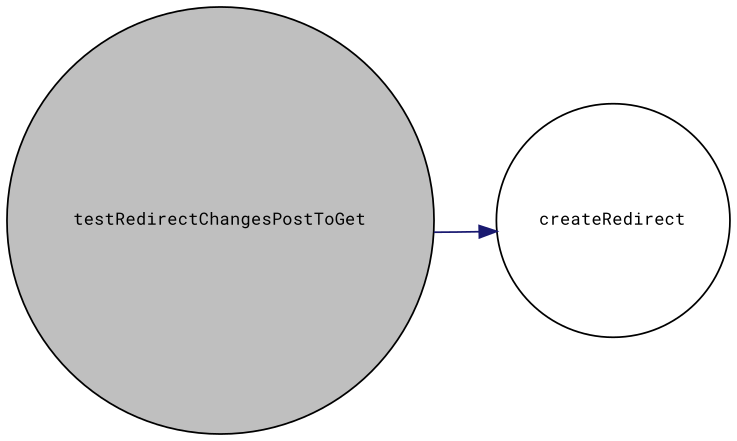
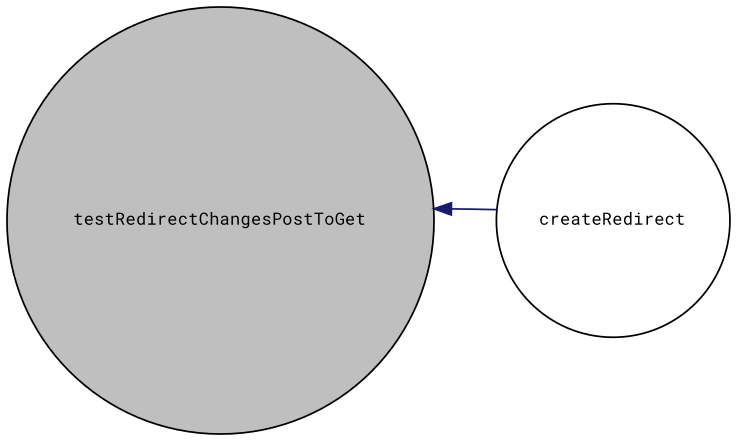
edge "testRedirectChangesPostToGet" -> "createRedirect": reversed
